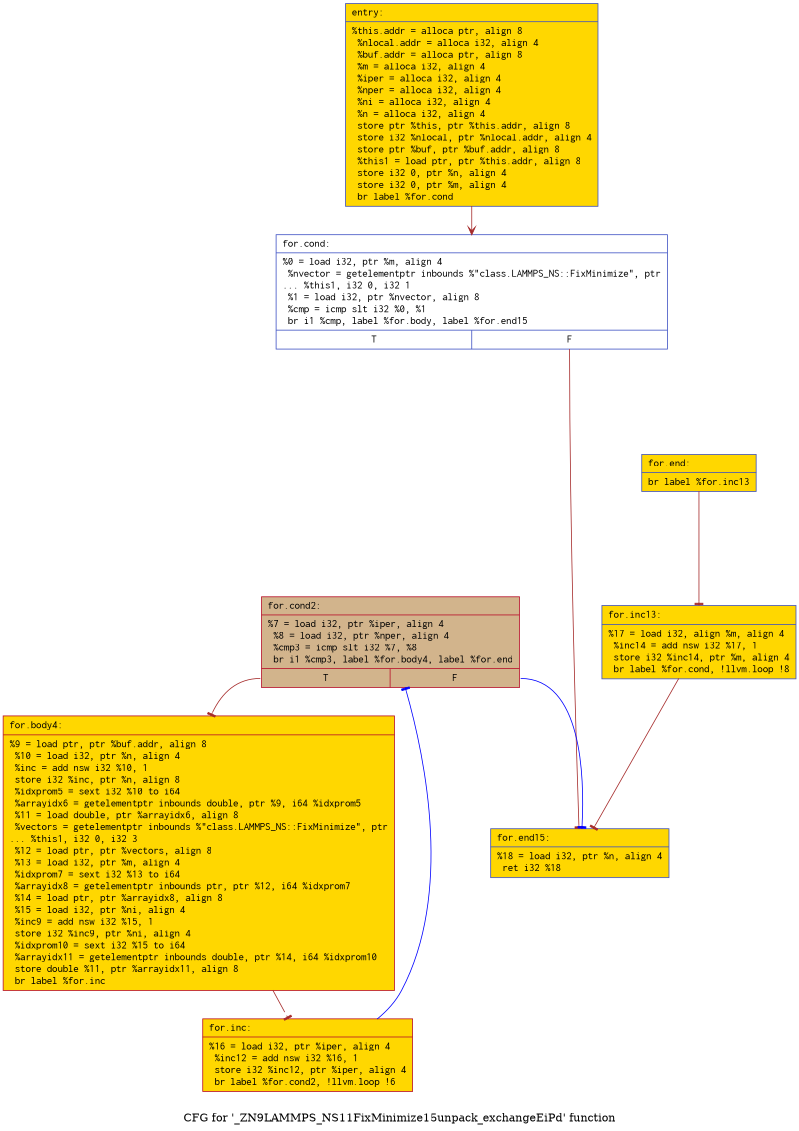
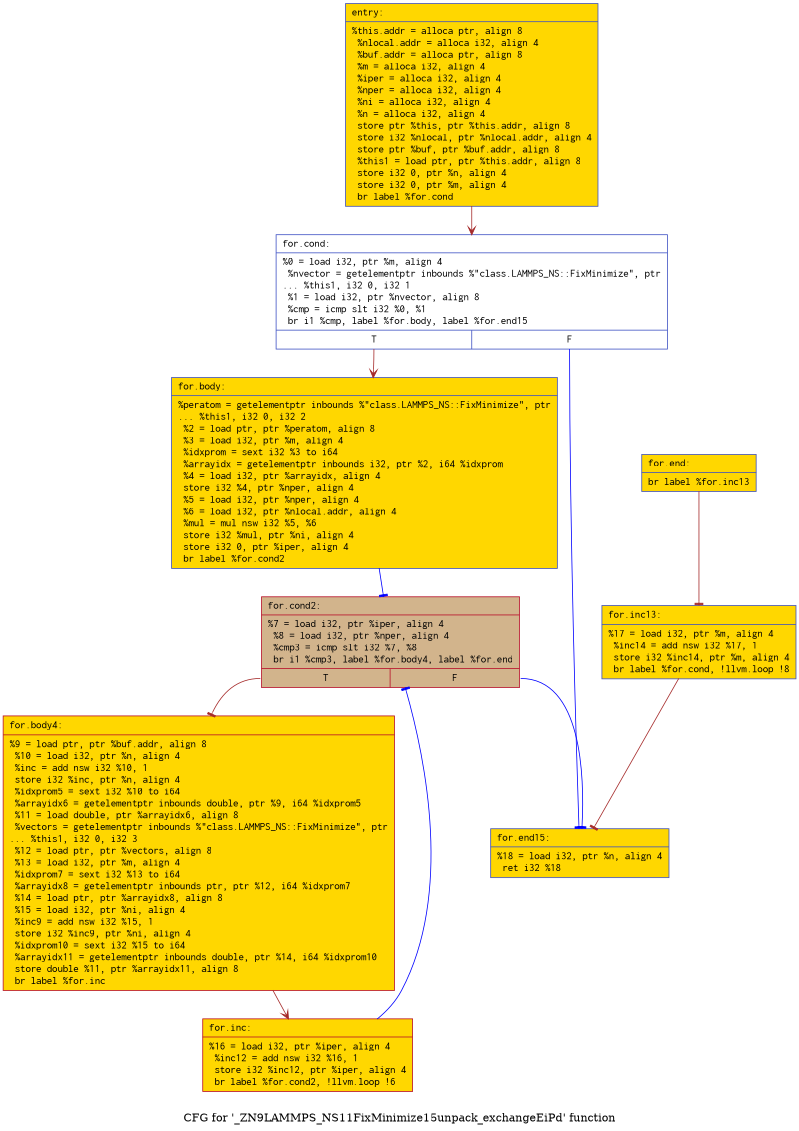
node "for.body:": added
edge "for.cond:" -> "for.end15:": color brown -> blue
node "for.inc13:": text "%17 = load i32, align %m, align 4" -> "%17 = load i32, ptr %m, align 4"
node "for.body4:": text "store i32 %inc, ptr %n, align 8" -> "store i32 %inc, ptr %n, align 4"
edge "for.body4:" -> "for.inc:": arrowhead tee -> vee
